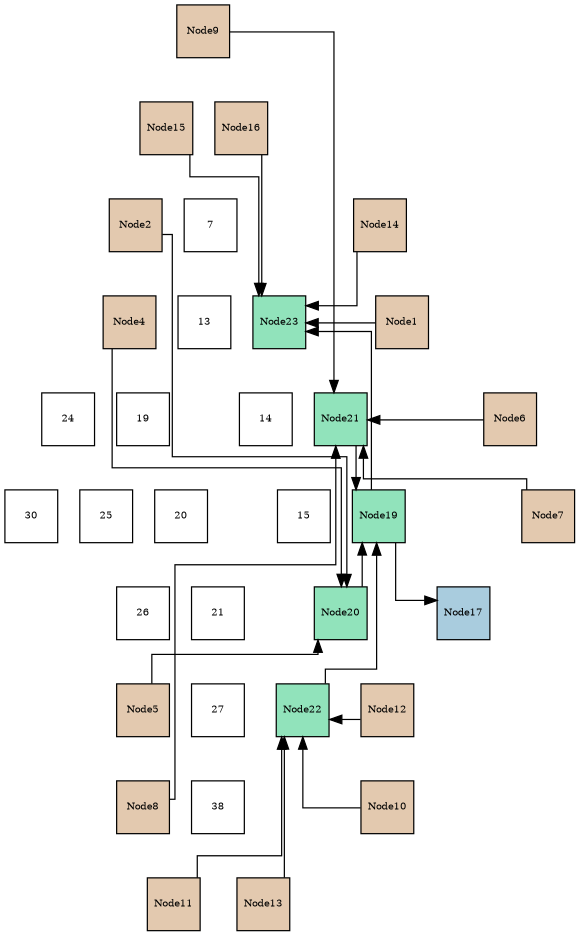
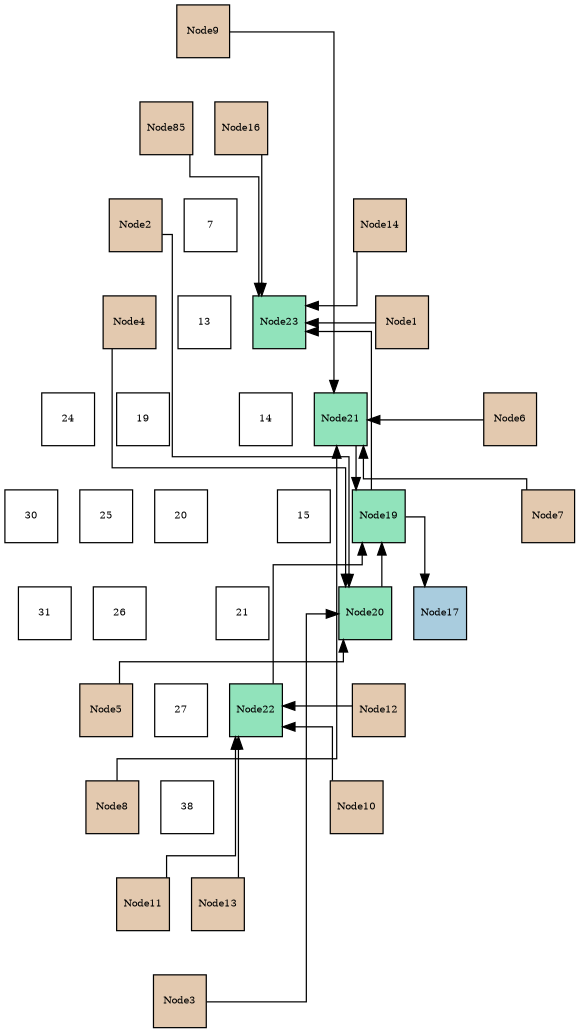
node "Node15": label "Node15" -> "Node85"
node "31": added
node "Node3": added
